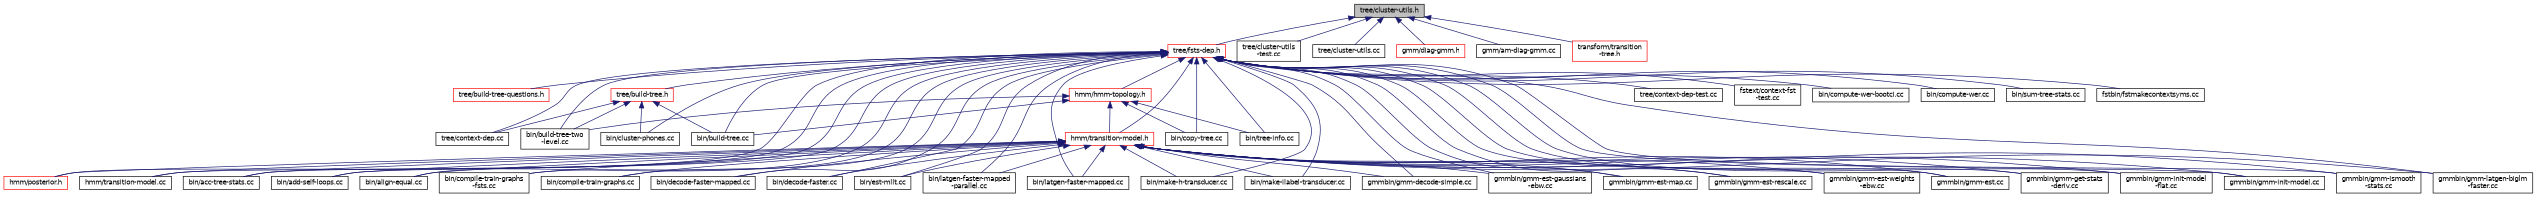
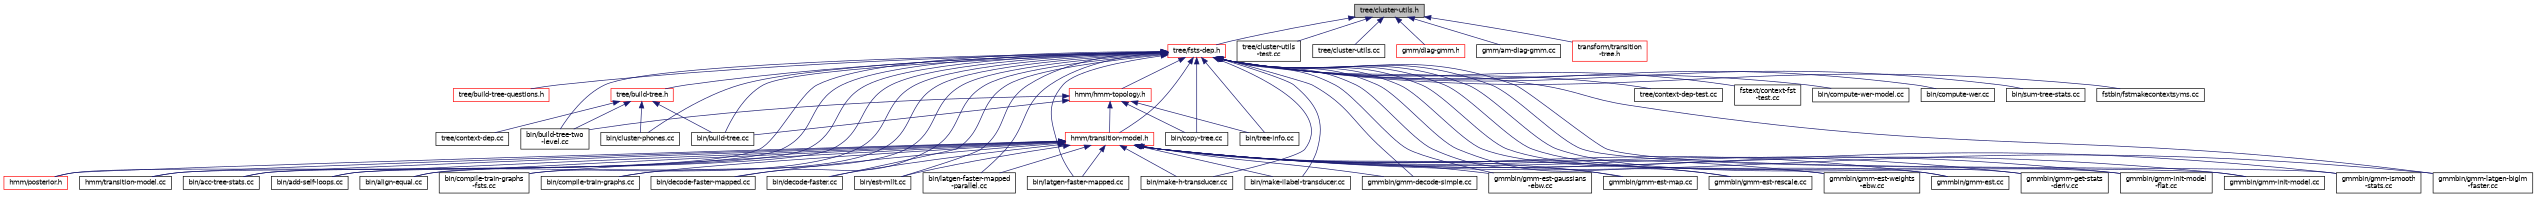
edge "tree/context-dep.cc" -> "tree/fsts-dep.h": removed
node "bin/compute-wer-bootci.cc": label "bin/compute-wer-bootci.cc" -> "bin/compute-wer-model.cc"
